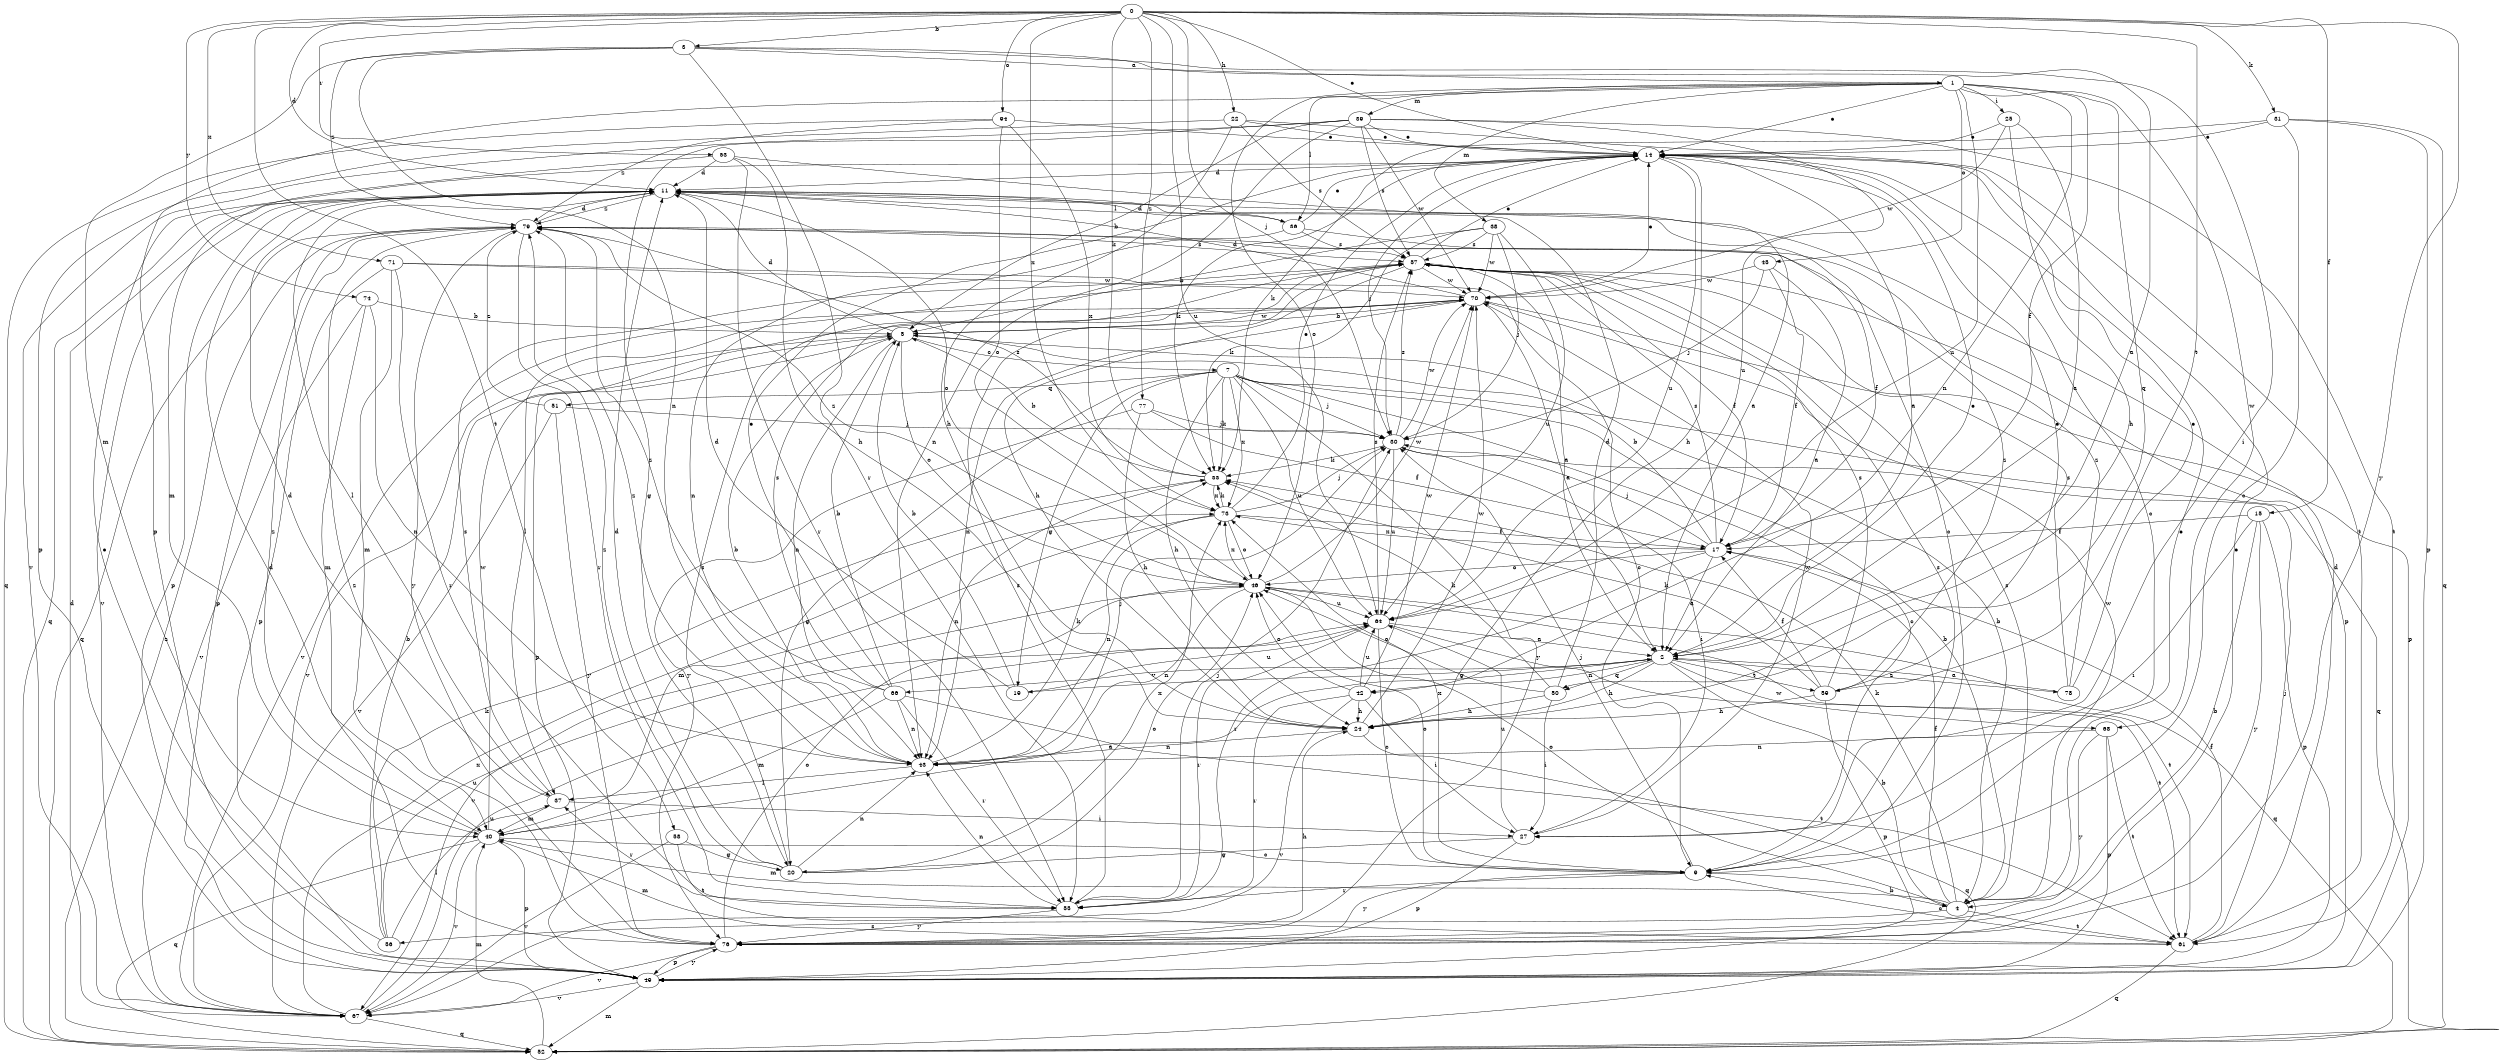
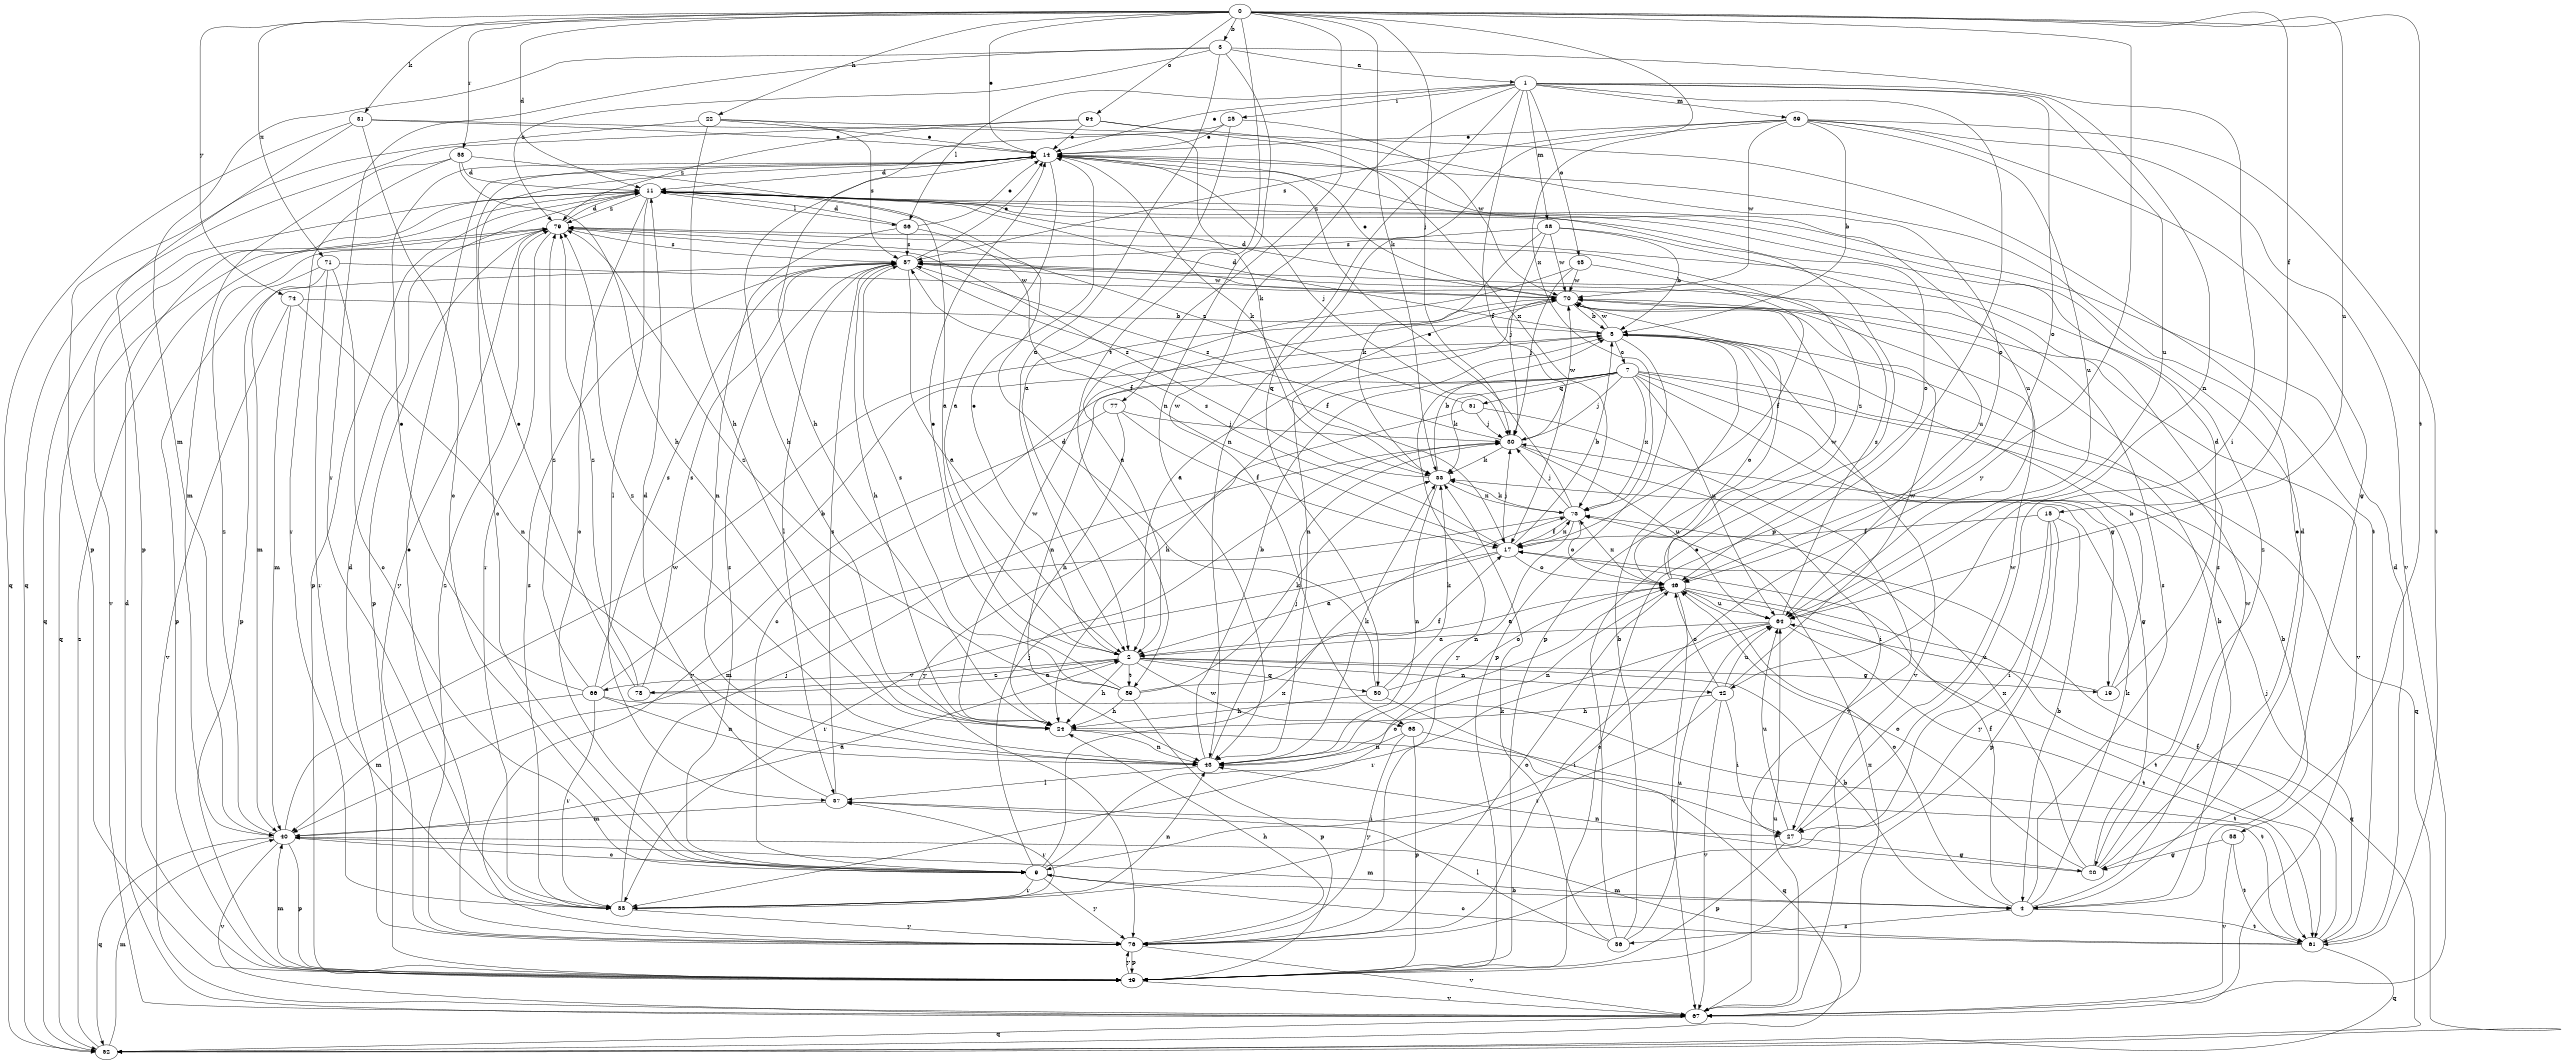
edge "46" -> "2": added, label "a"
edge "49" -> "52": now "49" -> "40"
